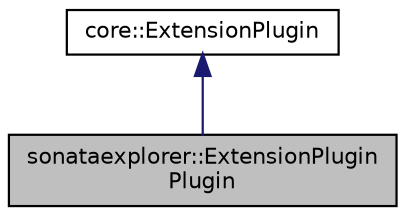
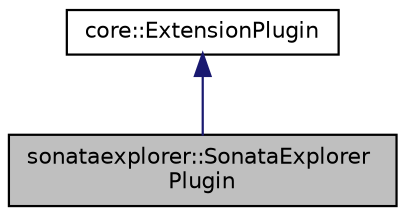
node "sonataexplorer::ExtensionPlugin Plugin": label "sonataexplorer::ExtensionPlugin Plugin" -> "sonataexplorer::SonataExplorer Plugin"
